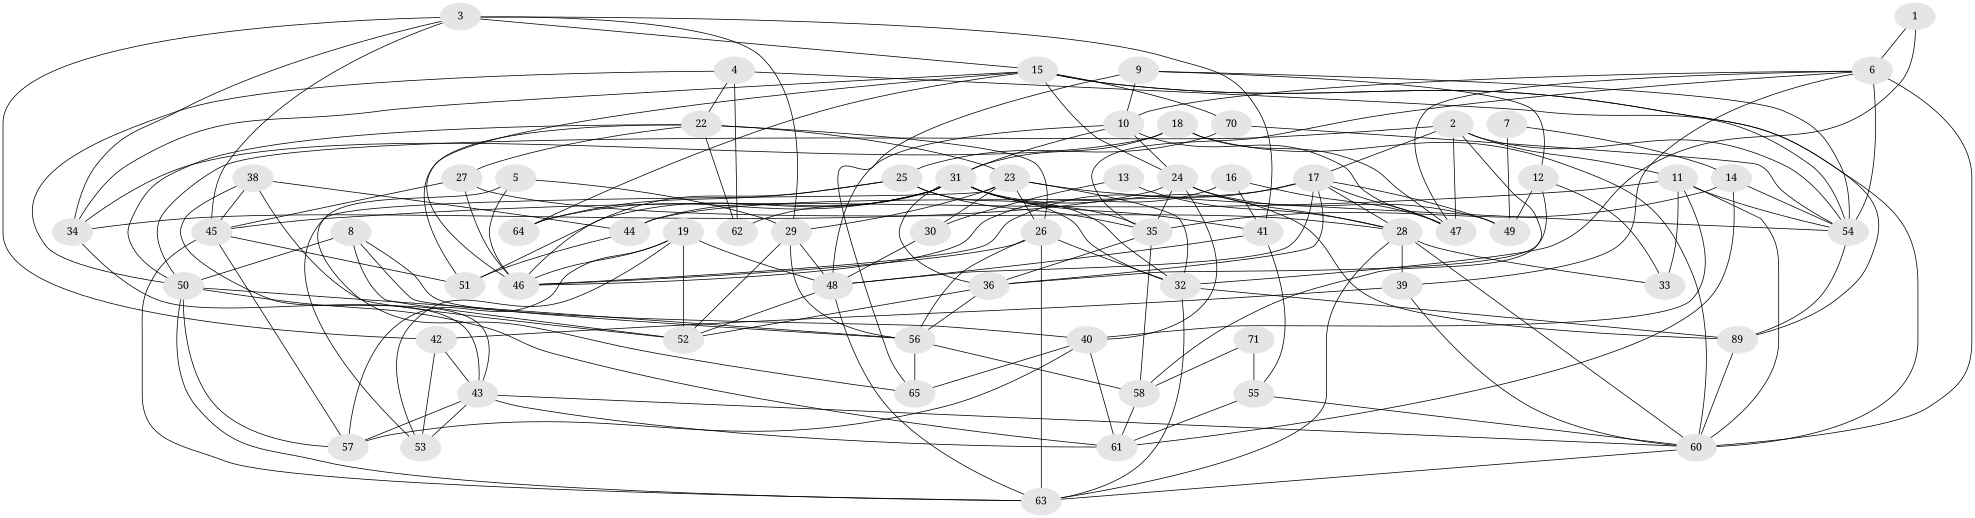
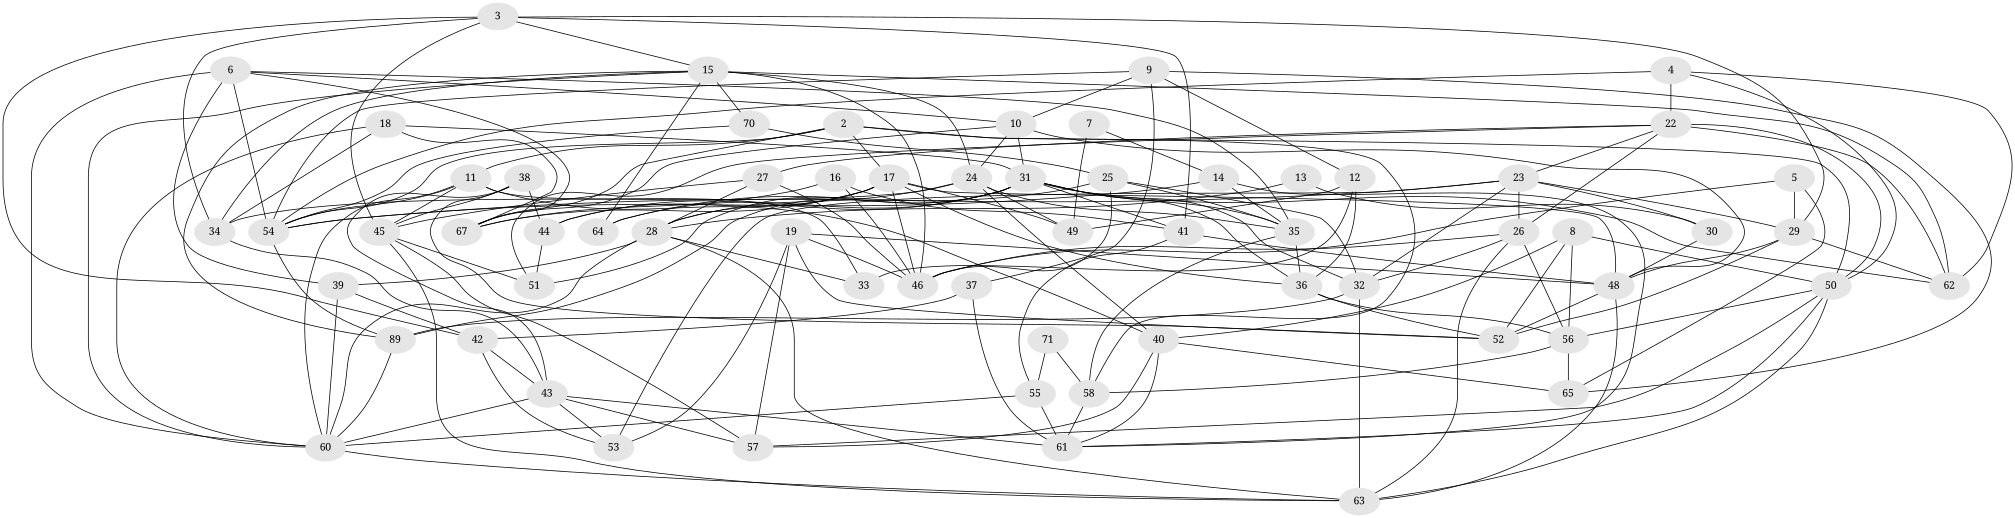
node "1": removed
edge "15" -- "62": added
node "47": label "47" -> "67"
node "37": added
edge "29" -- "56": now "29" -- "62"
